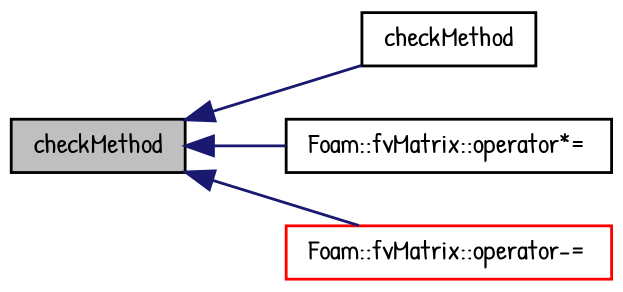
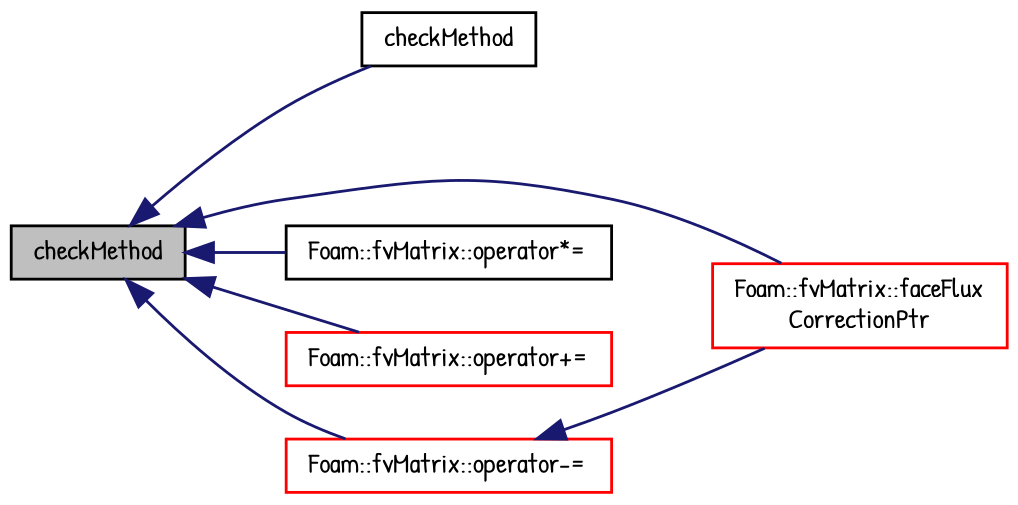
node "Foam::fvMatrix::faceFlux CorrectionPtr": added
node "Foam::fvMatrix::operator+=": added
